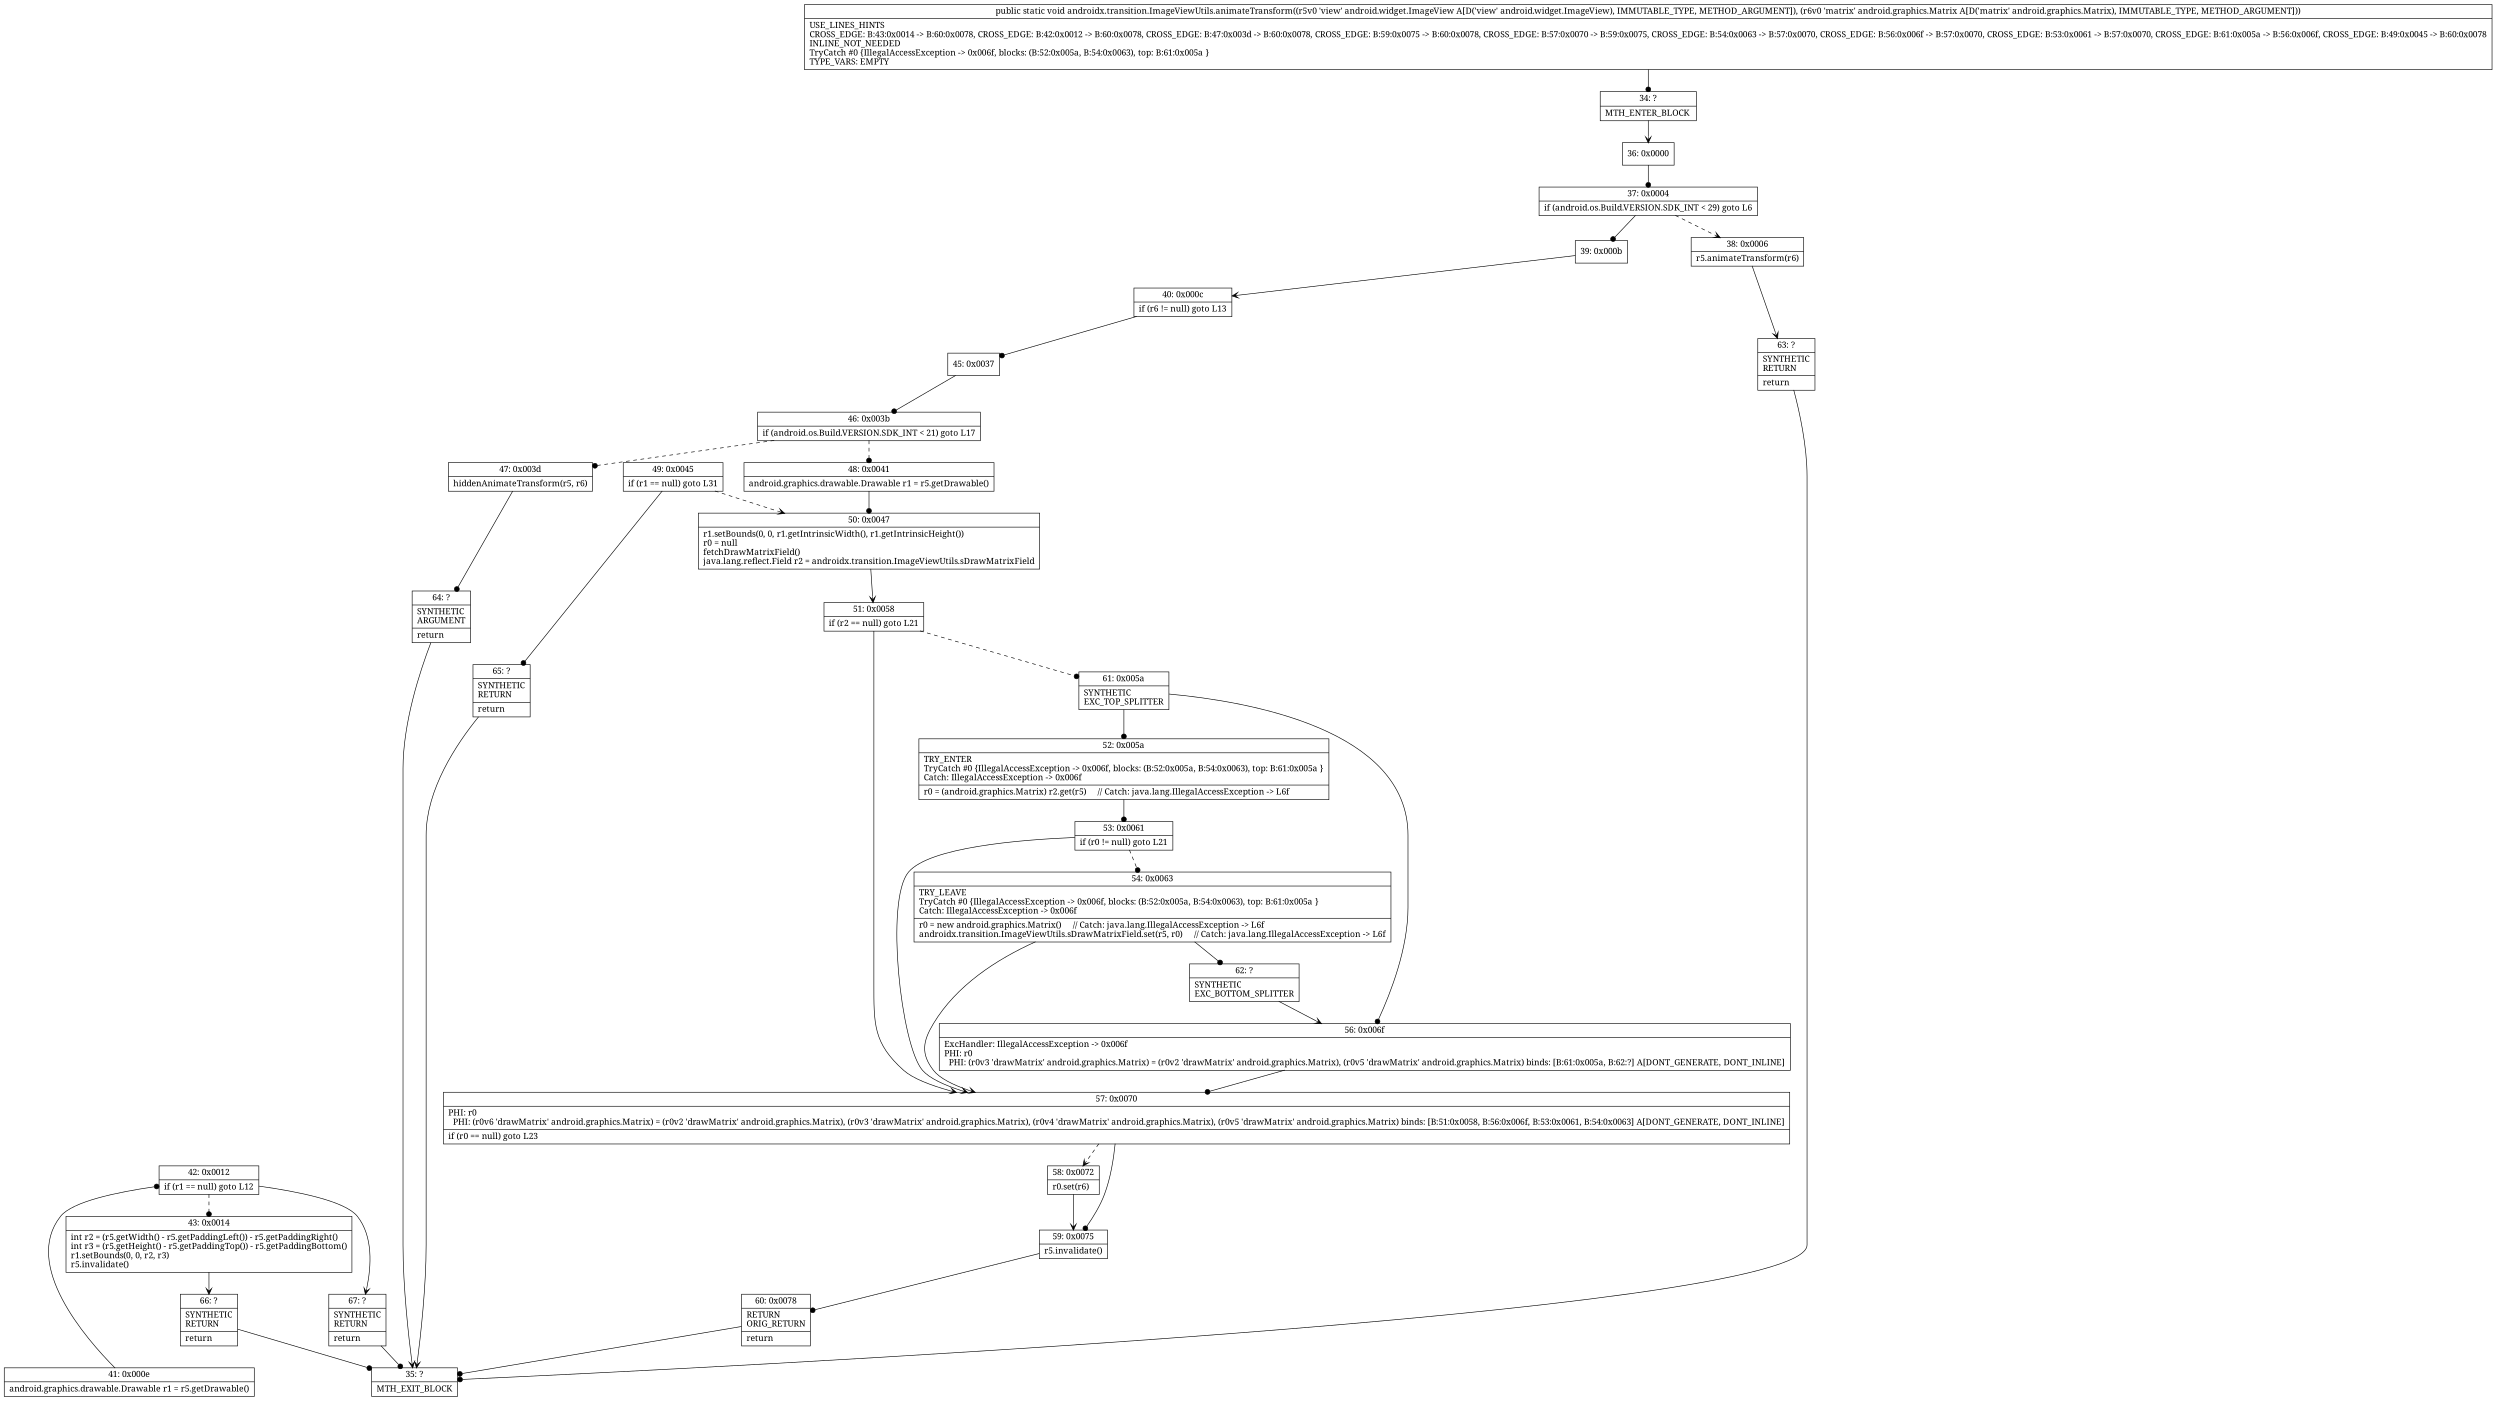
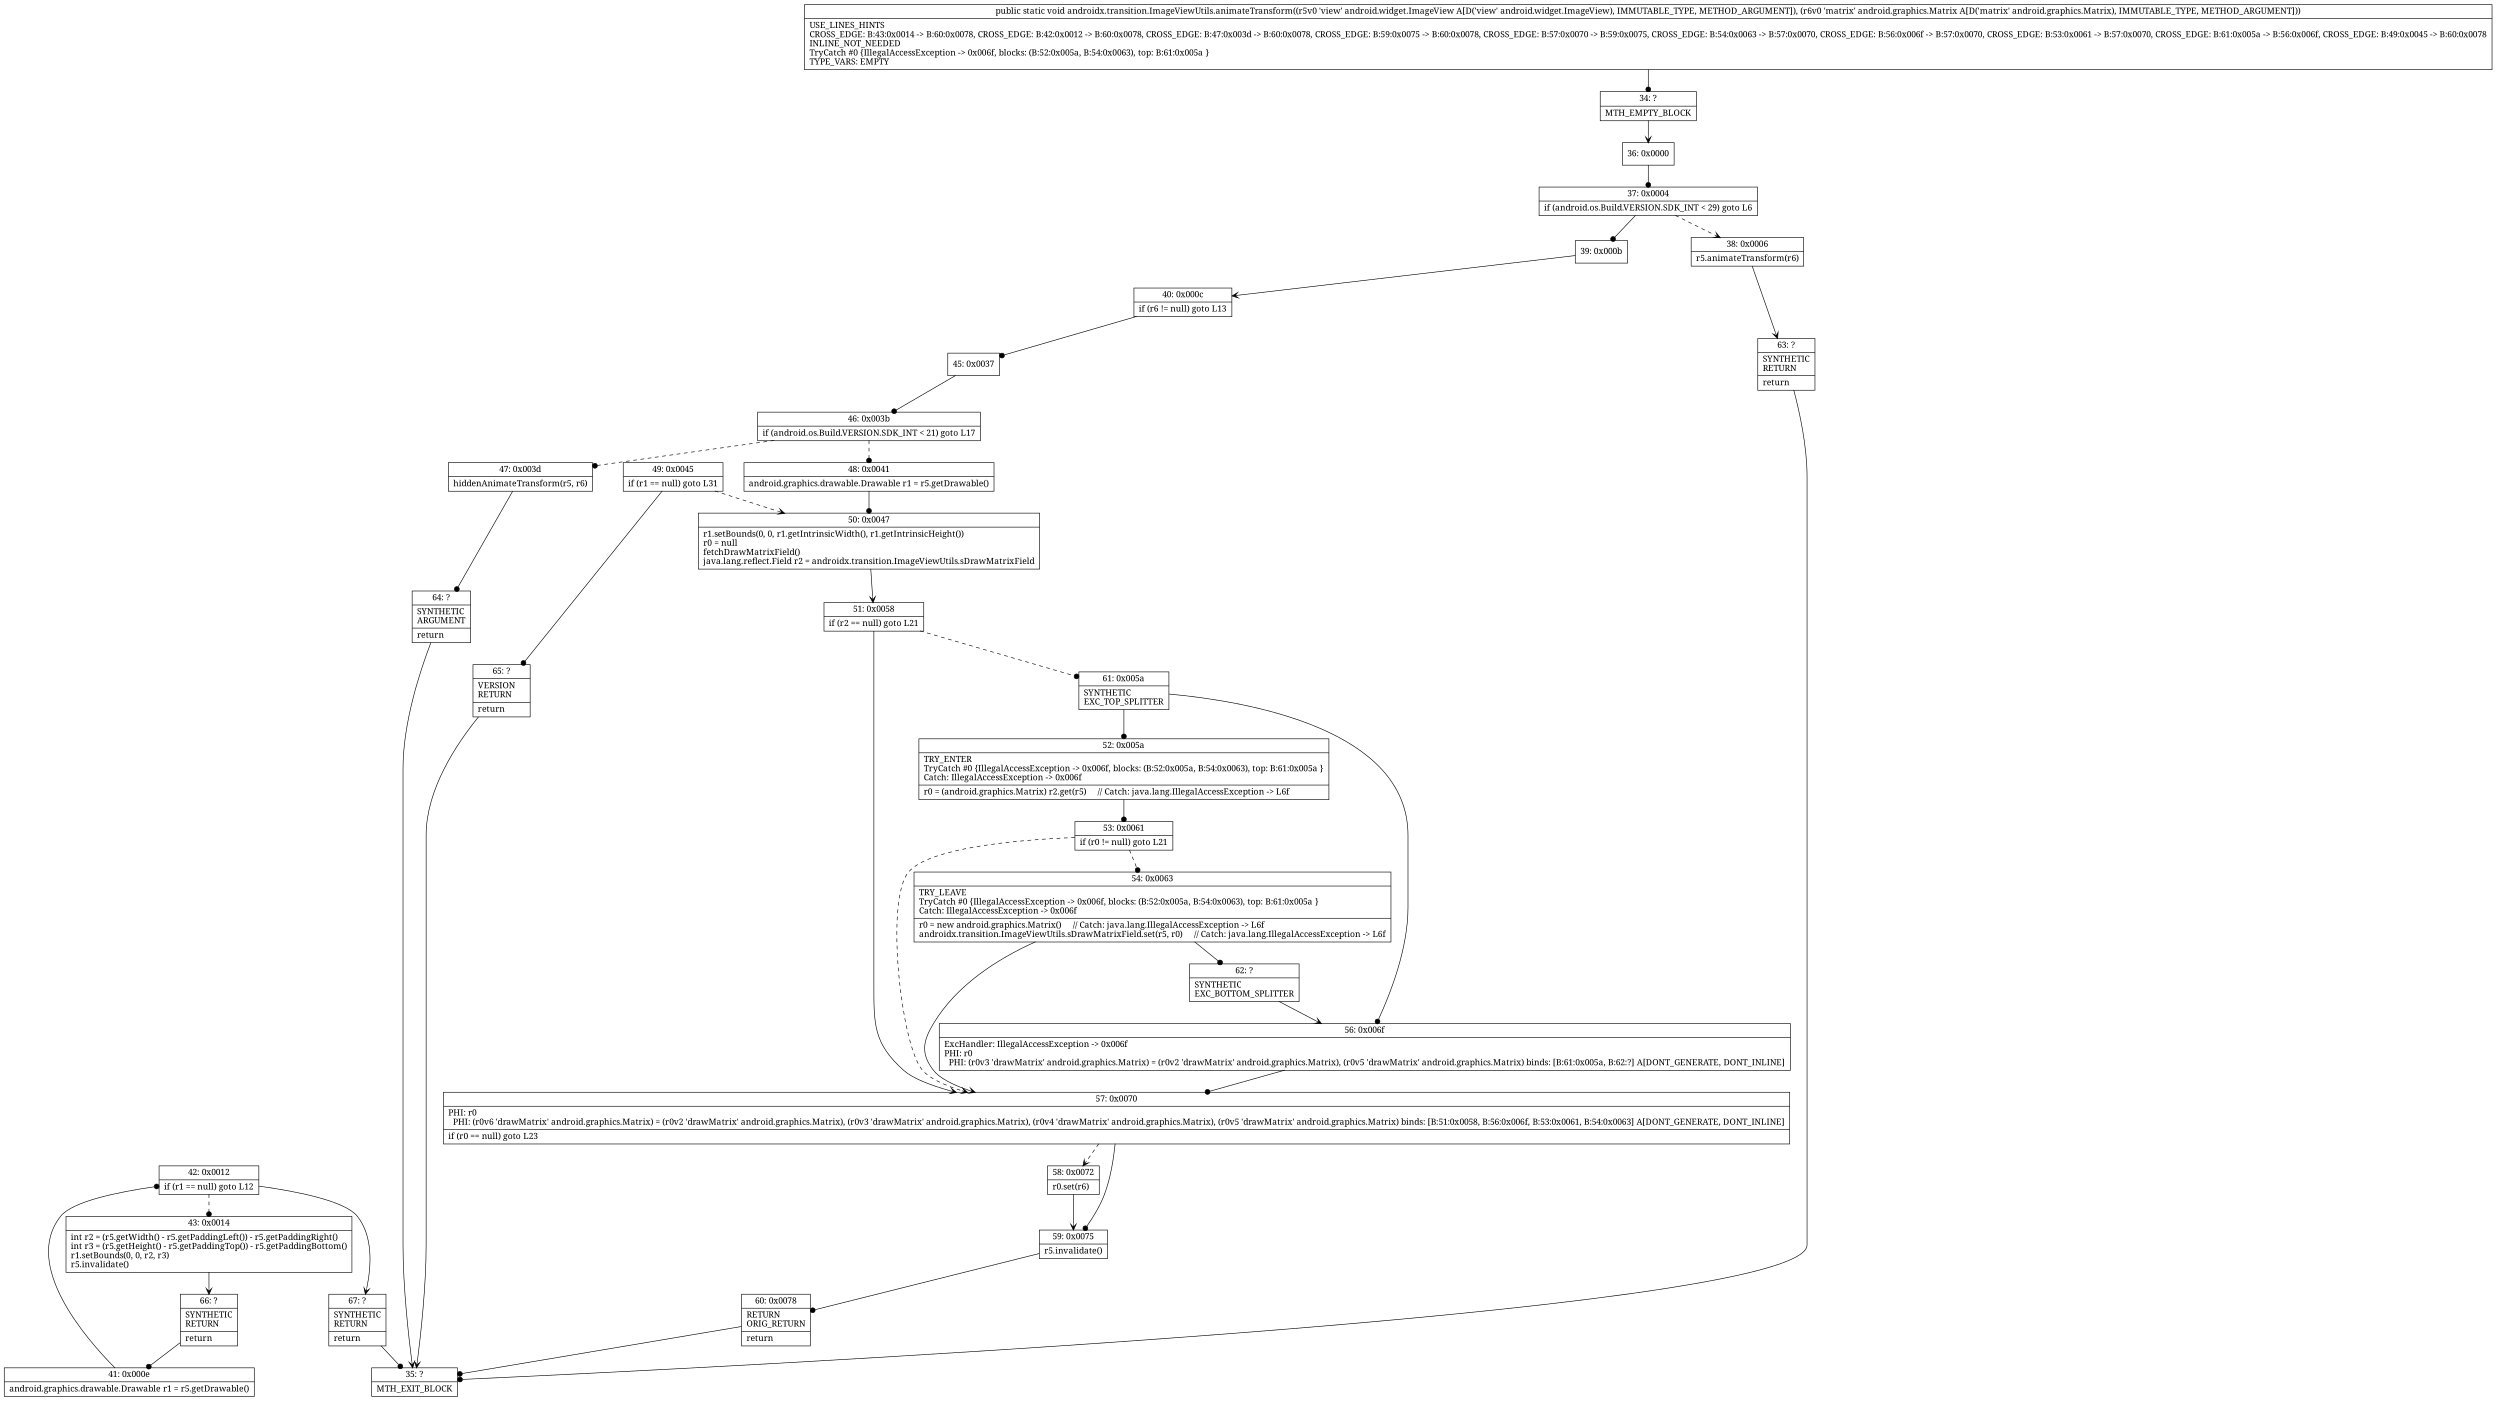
node "34: ?": text "MTH_ENTER_BLOCK" -> "MTH_EMPTY_BLOCK"
node "65: ?": text "SYNTHETIC" -> "VERSION"
edge "53: 0x0061" -> "57: 0x0070": style solid -> dashed
edge "66: ?" -> "35: ?": now "66: ?" -> "41: 0x000e"
